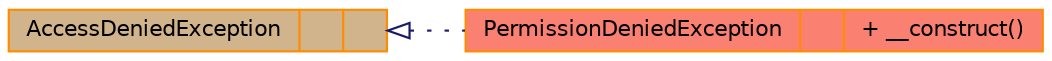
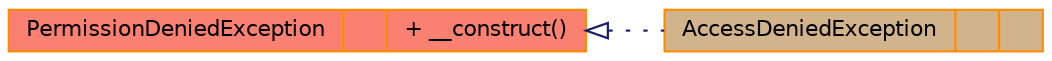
edge "PermissionDeniedException" -> "AccessDeniedException": reversed
